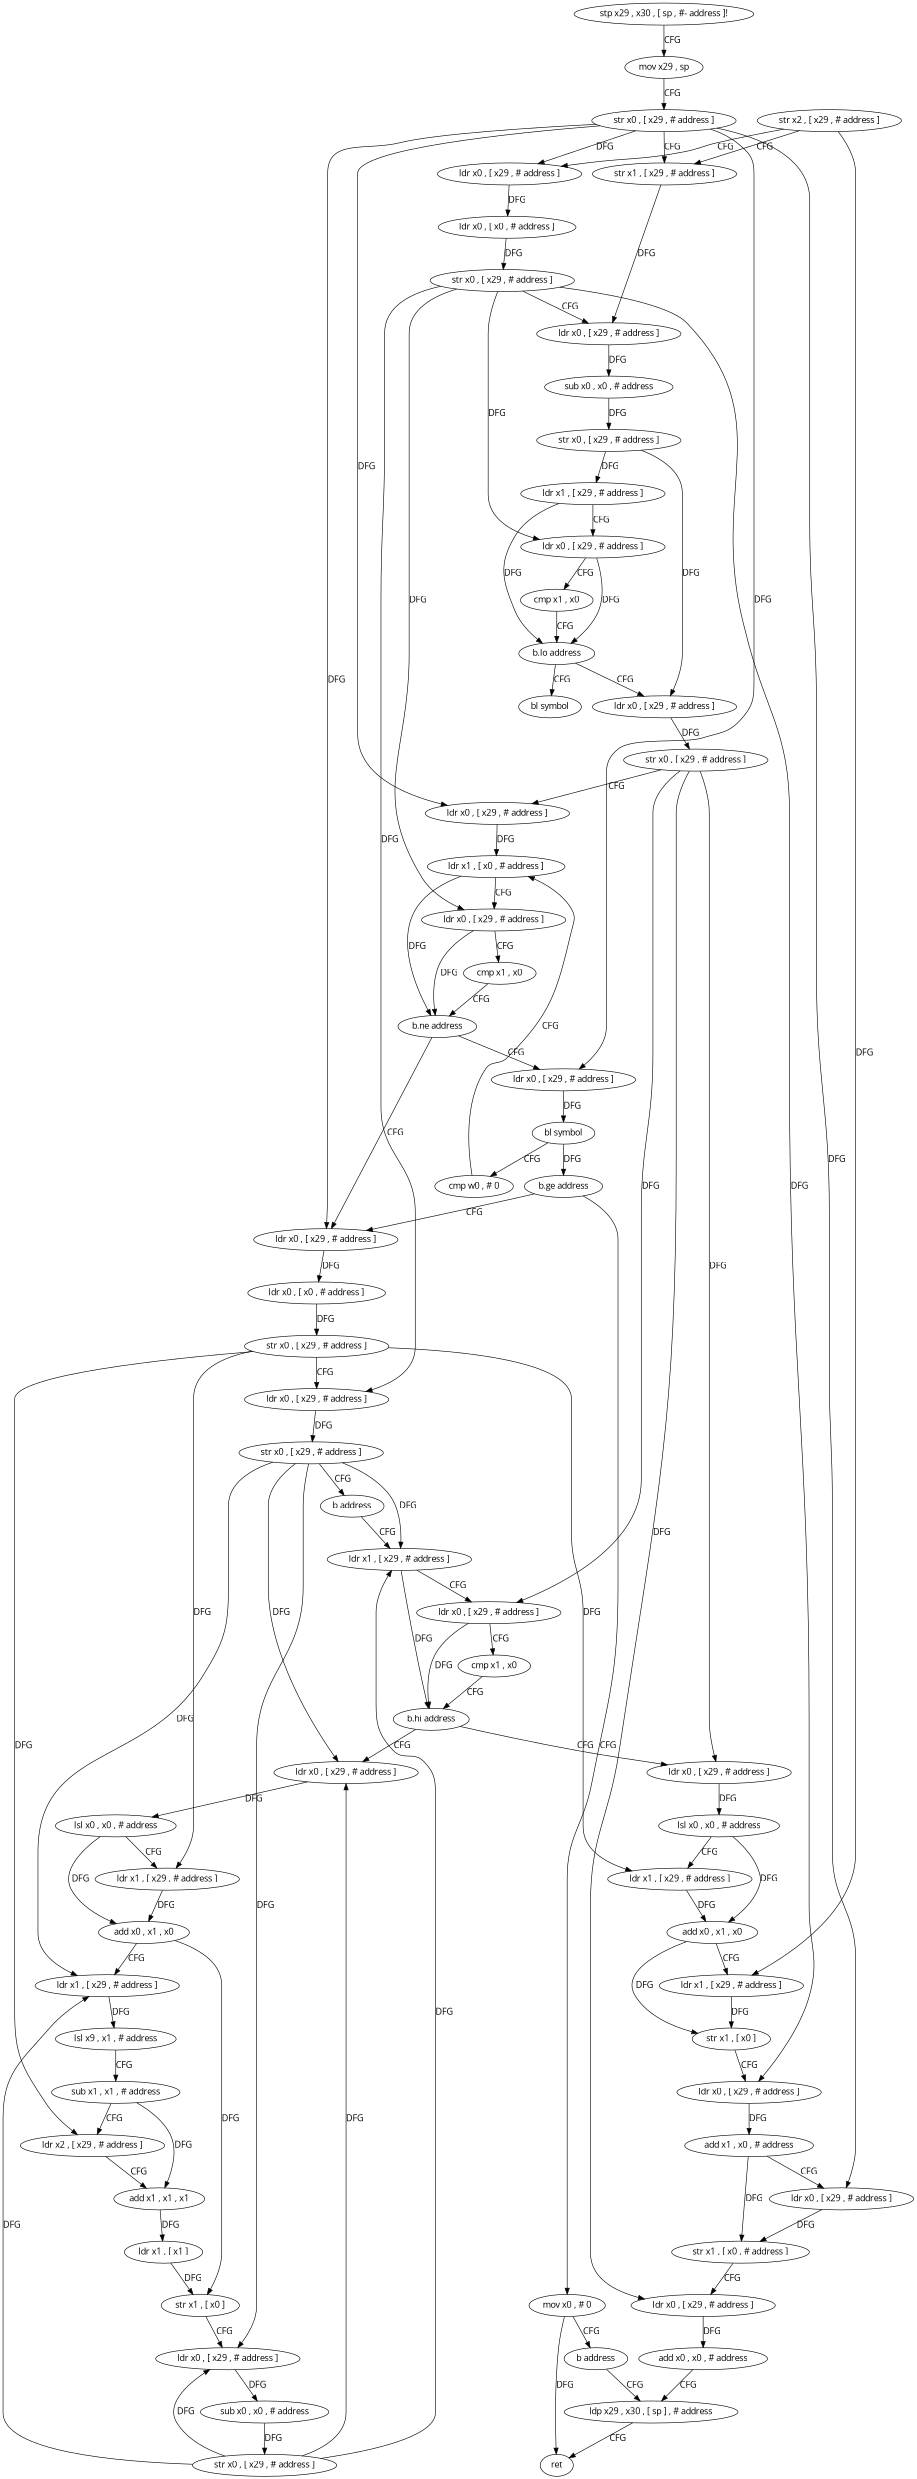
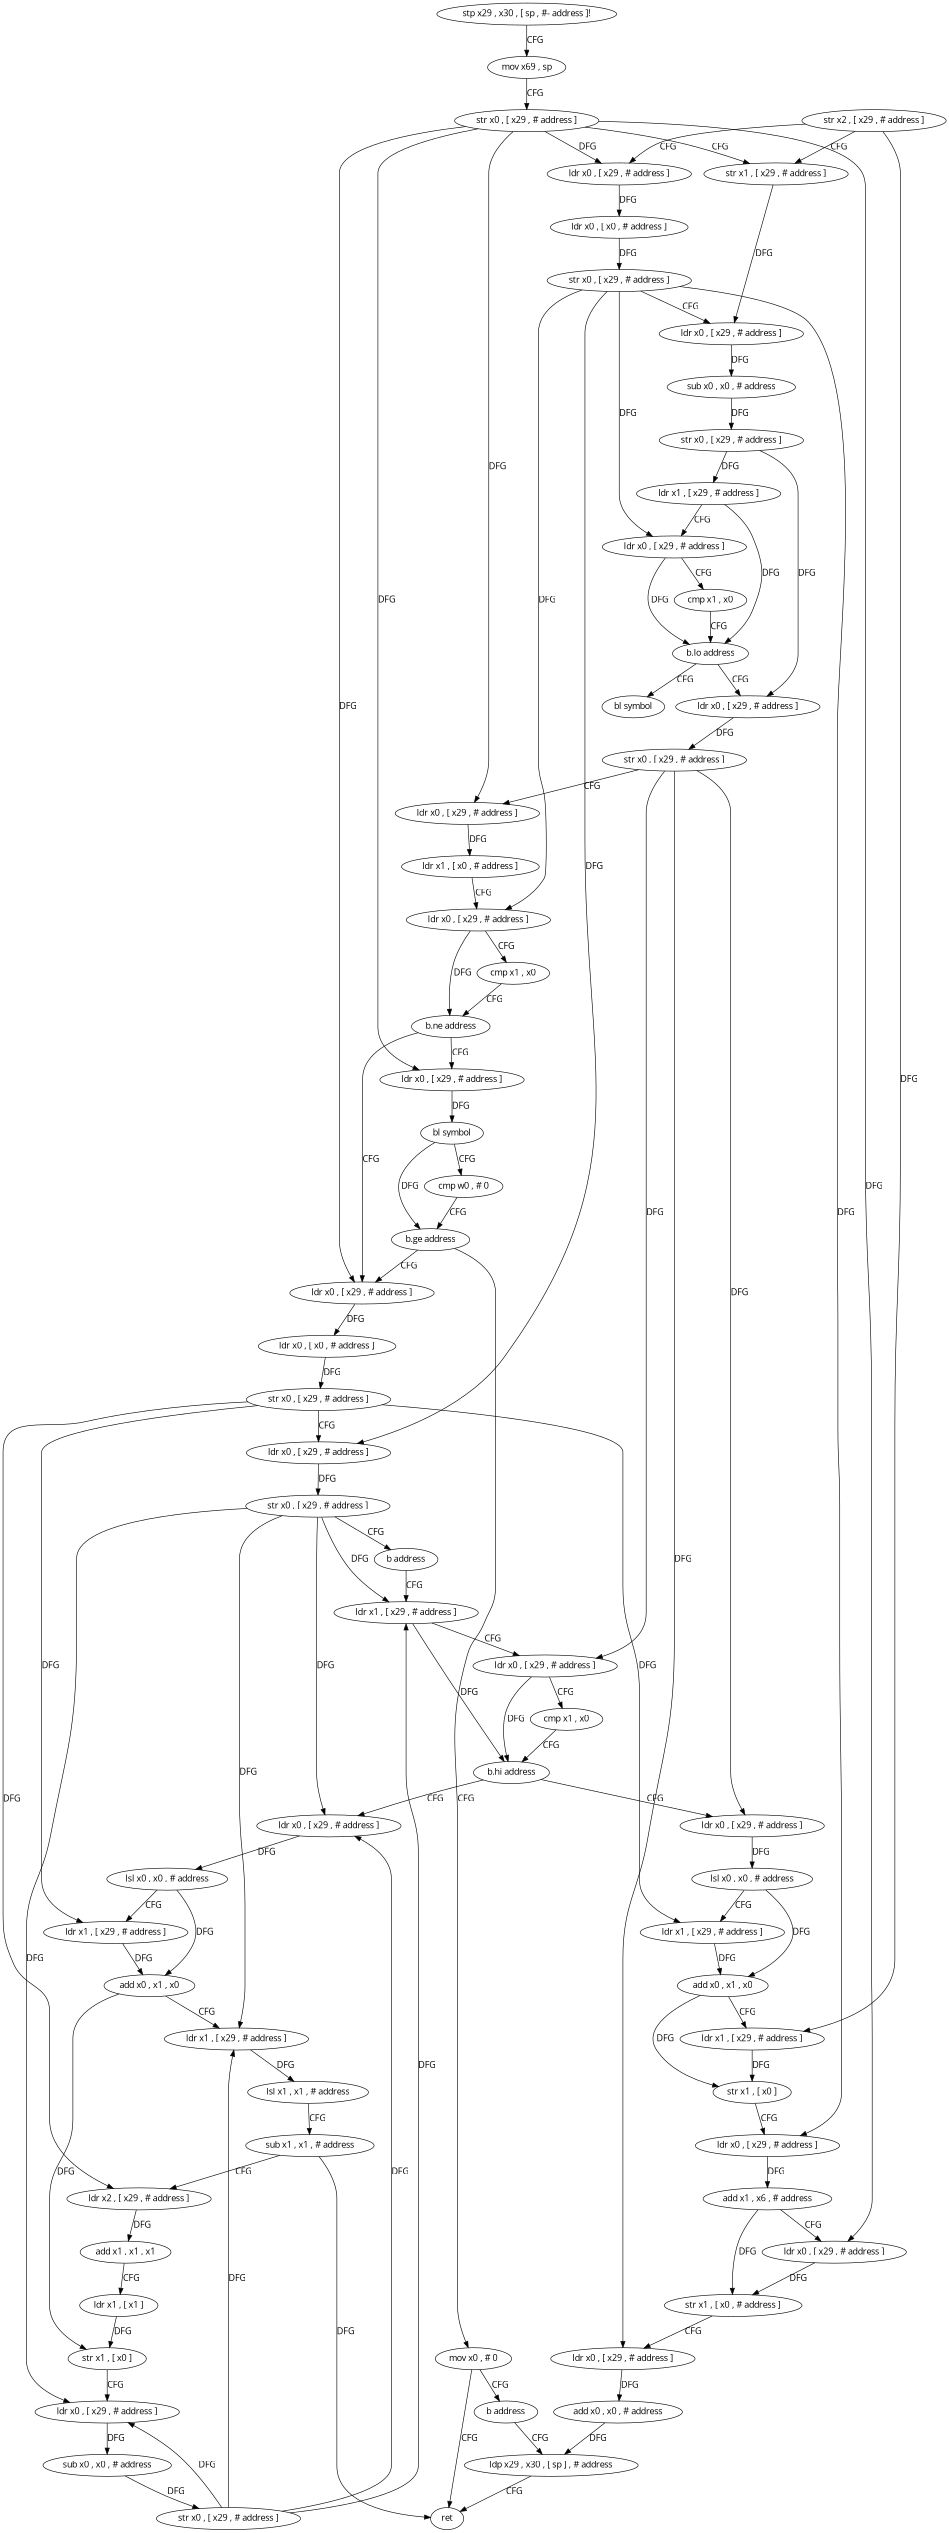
node "mov x29 , sp": label "mov x29 , sp" -> "mov x69 , sp"
edge "ldr x1 , [ x0 , # address ]" -> "b.ne address": removed, label "DFG"
edge "cmp w0 , # 0" -> "ldr x1 , [ x0 , # address ]": now "cmp w0 , # 0" -> "b.ge address"
node "lsl x9 , x1 , # address": label "lsl x9 , x1 , # address" -> "lsl x1 , x1 , # address"
edge "sub x1 , x1 , # address" -> "add x1 , x1 , x1": now "sub x1 , x1 , # address" -> "ret"
node "add x1 , x0 , # address": label "add x1 , x0 , # address" -> "add x1 , x6 , # address"
edge "ldr x2 , [ x29 , # address ]" -> "add x1 , x1 , x1": label "CFG" -> "DFG"
edge "add x1 , x1 , x1" -> "ldr x1 , [ x1 ]": label "DFG" -> "CFG"
edge "mov x0 , # 0" -> "ret": label "DFG" -> "CFG"
edge "add x0 , x0 , # address" -> "ldp x29 , x30 , [ sp ] , # address": label "CFG" -> "DFG"
